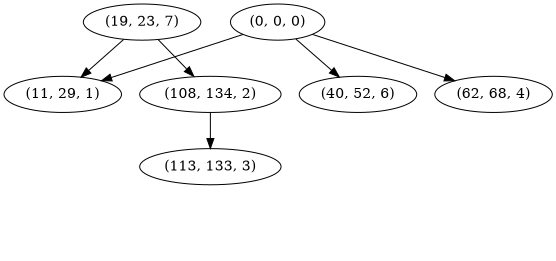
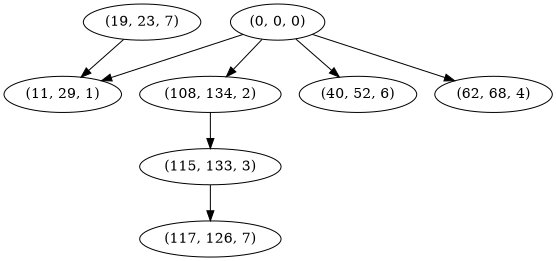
edge "(19, 23, 7)" -> "(108, 134, 2)": now "(0, 0, 0)" -> "(108, 134, 2)"
node "(113, 133, 3)": label "(113, 133, 3)" -> "(115, 133, 3)"
node "(117, 126, 7)": added
